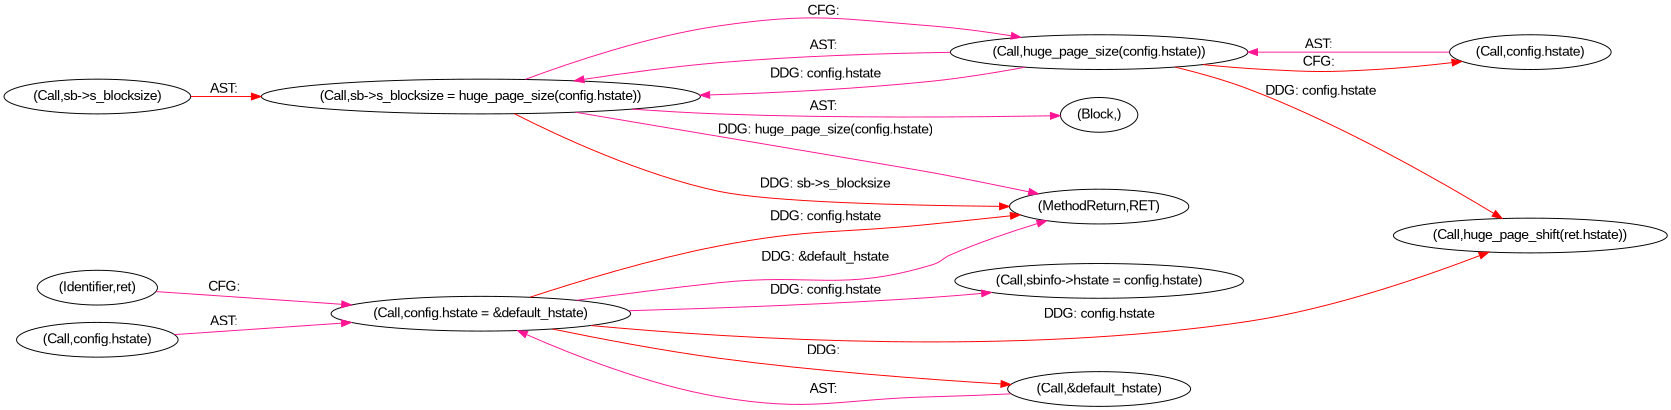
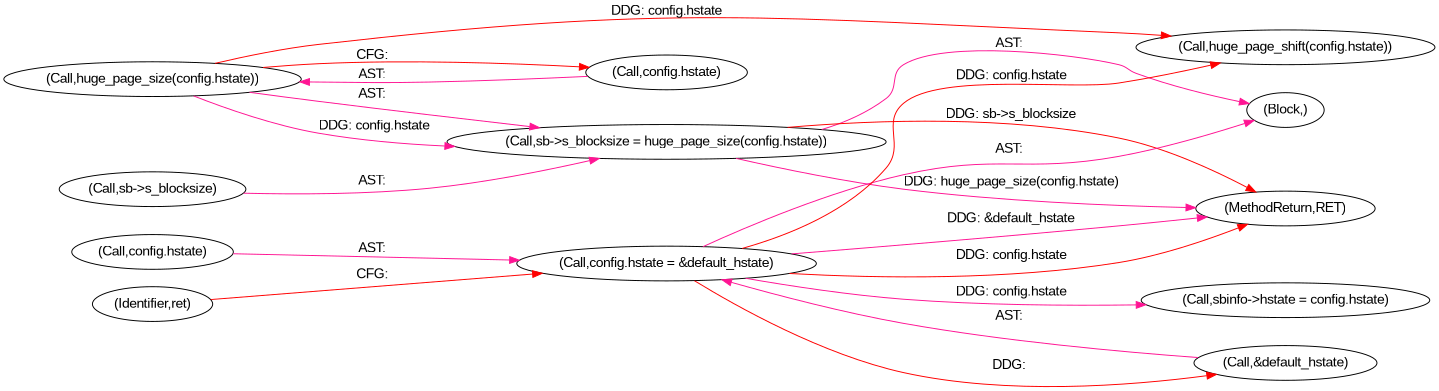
edge "(Call,sb->s_blocksize = huge_page_size(config.hstate))" -> "(Call,huge_page_size(config.hstate))": removed, label "CFG:"
edge "(Call,sb->s_blocksize)" -> "(Call,sb->s_blocksize = huge_page_size(config.hstate))": color red -> deeppink
edge "(Call,config.hstate = &default_hstate)" -> "(Block,)": added, label "AST:"
node "(Call,huge_page_shift(ret.hstate))": label "(Call,huge_page_shift(ret.hstate))" -> "(Call,huge_page_shift(config.hstate))"
edge "(Identifier,ret)" -> "(Call,config.hstate = &default_hstate)": color deeppink -> red
